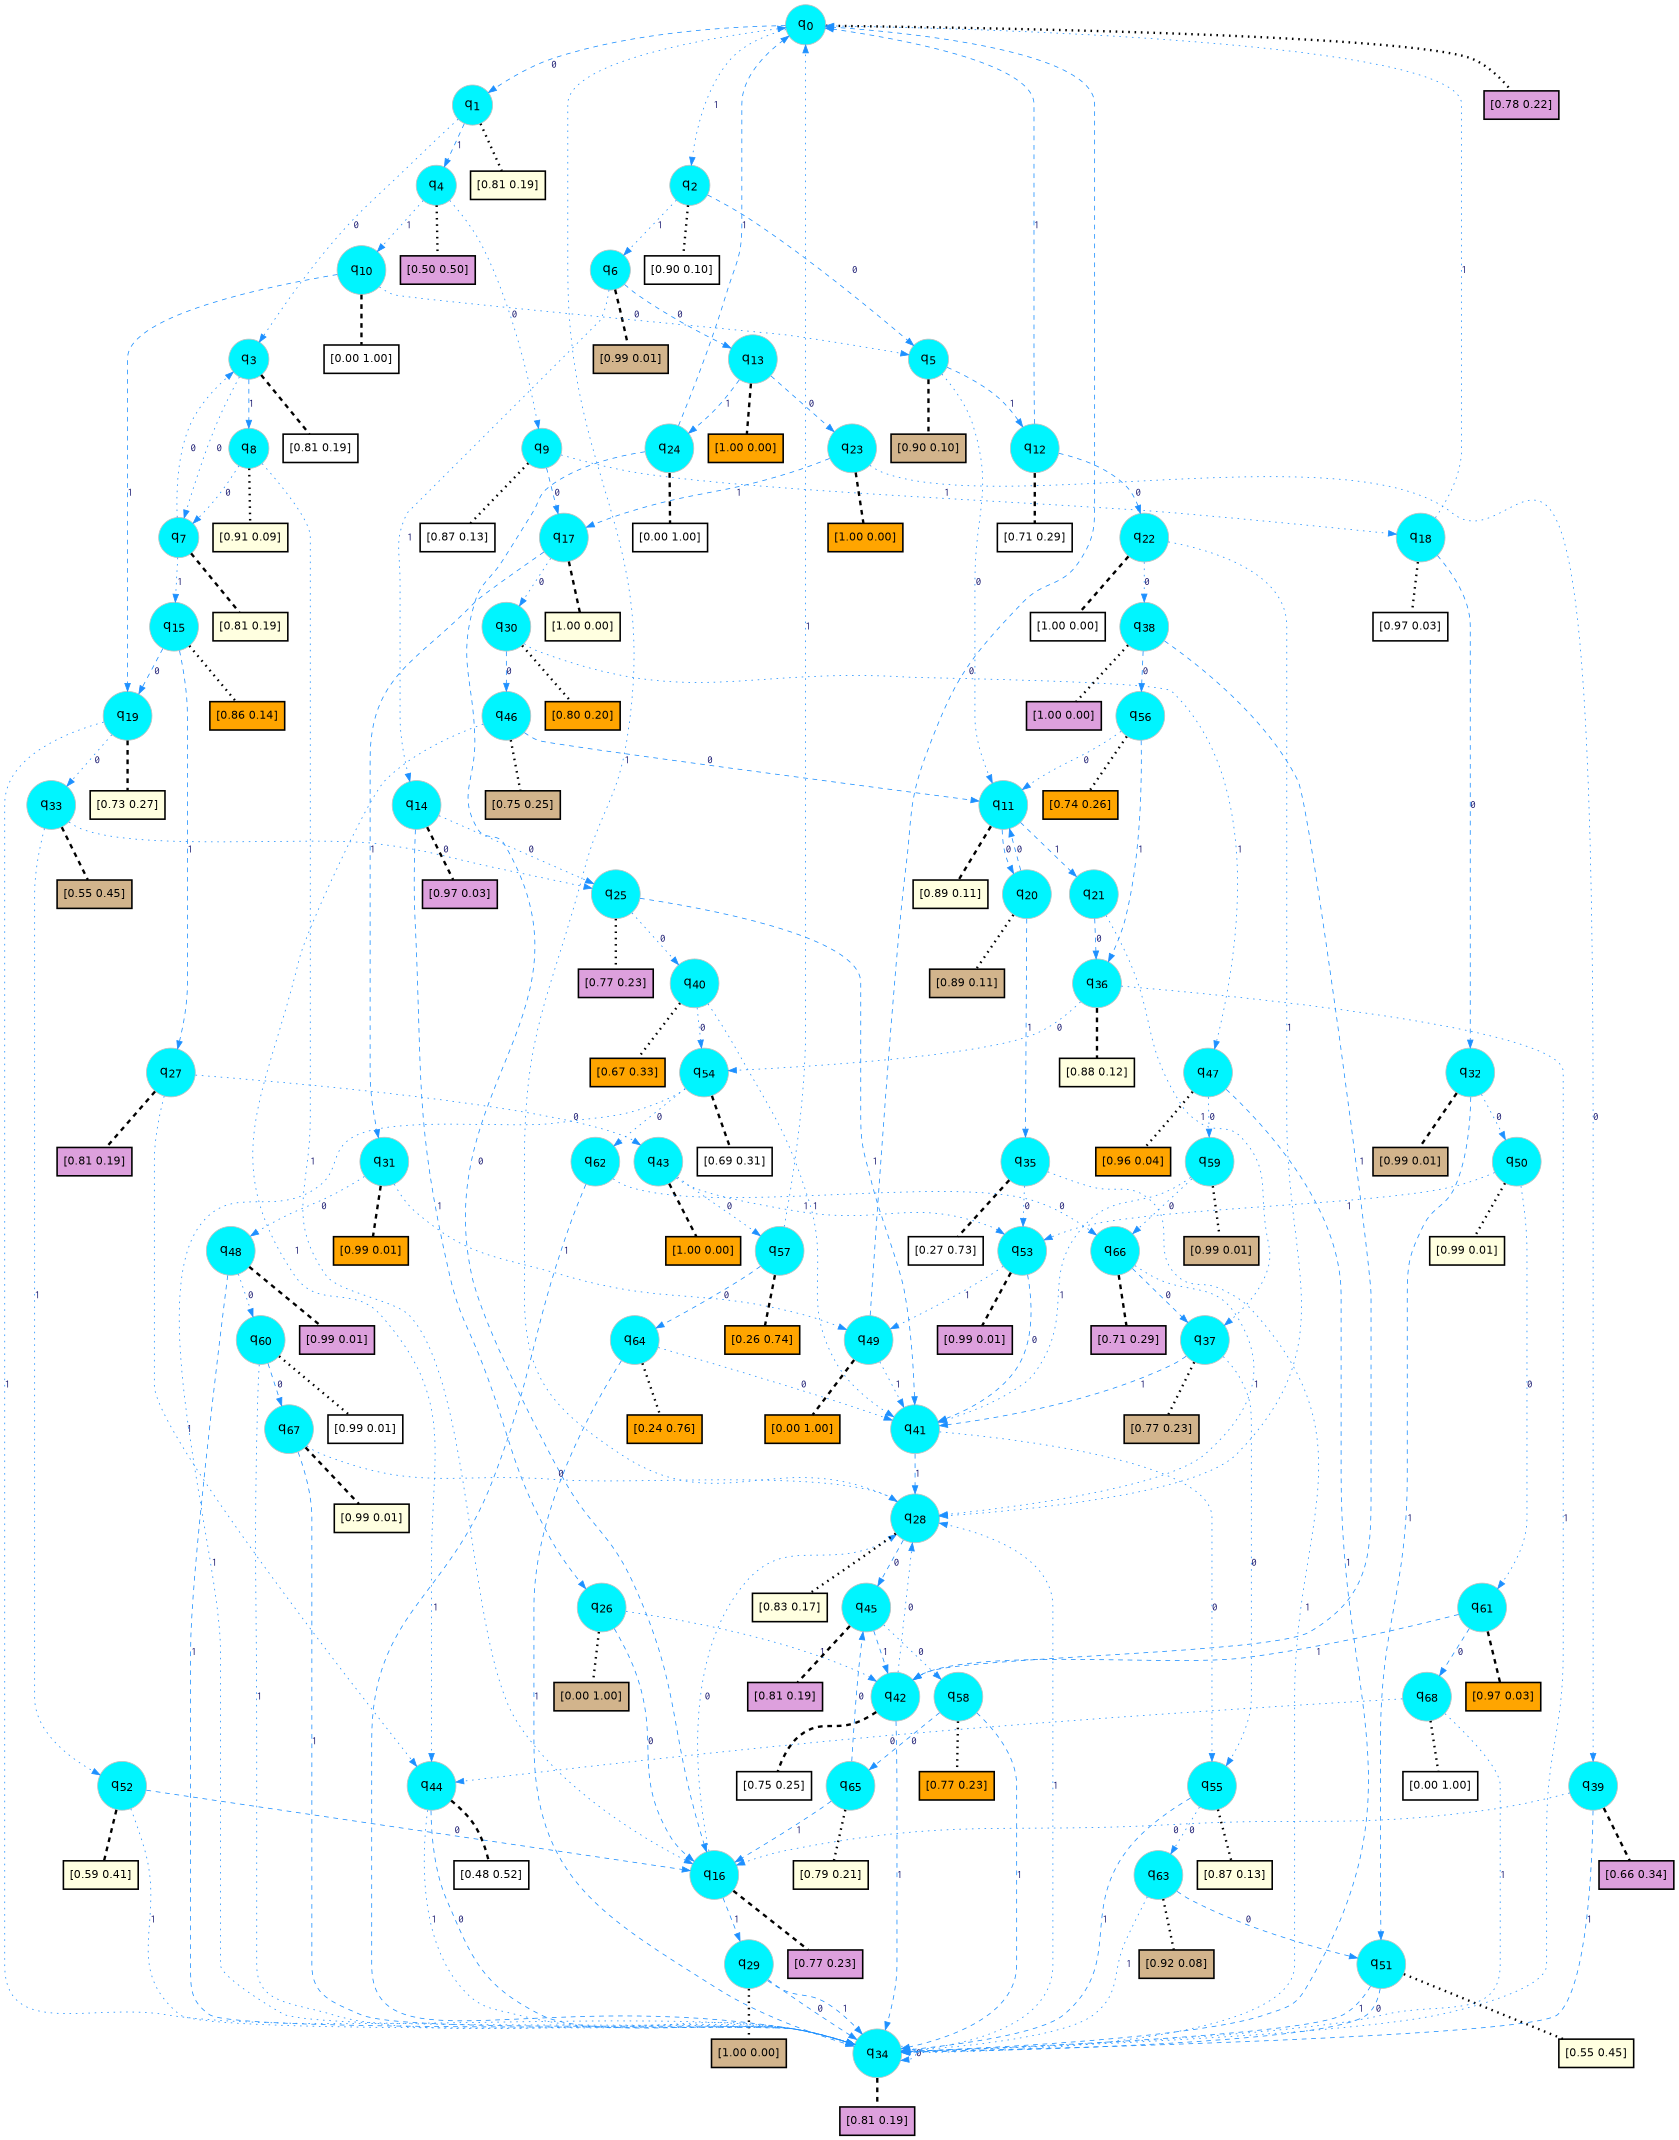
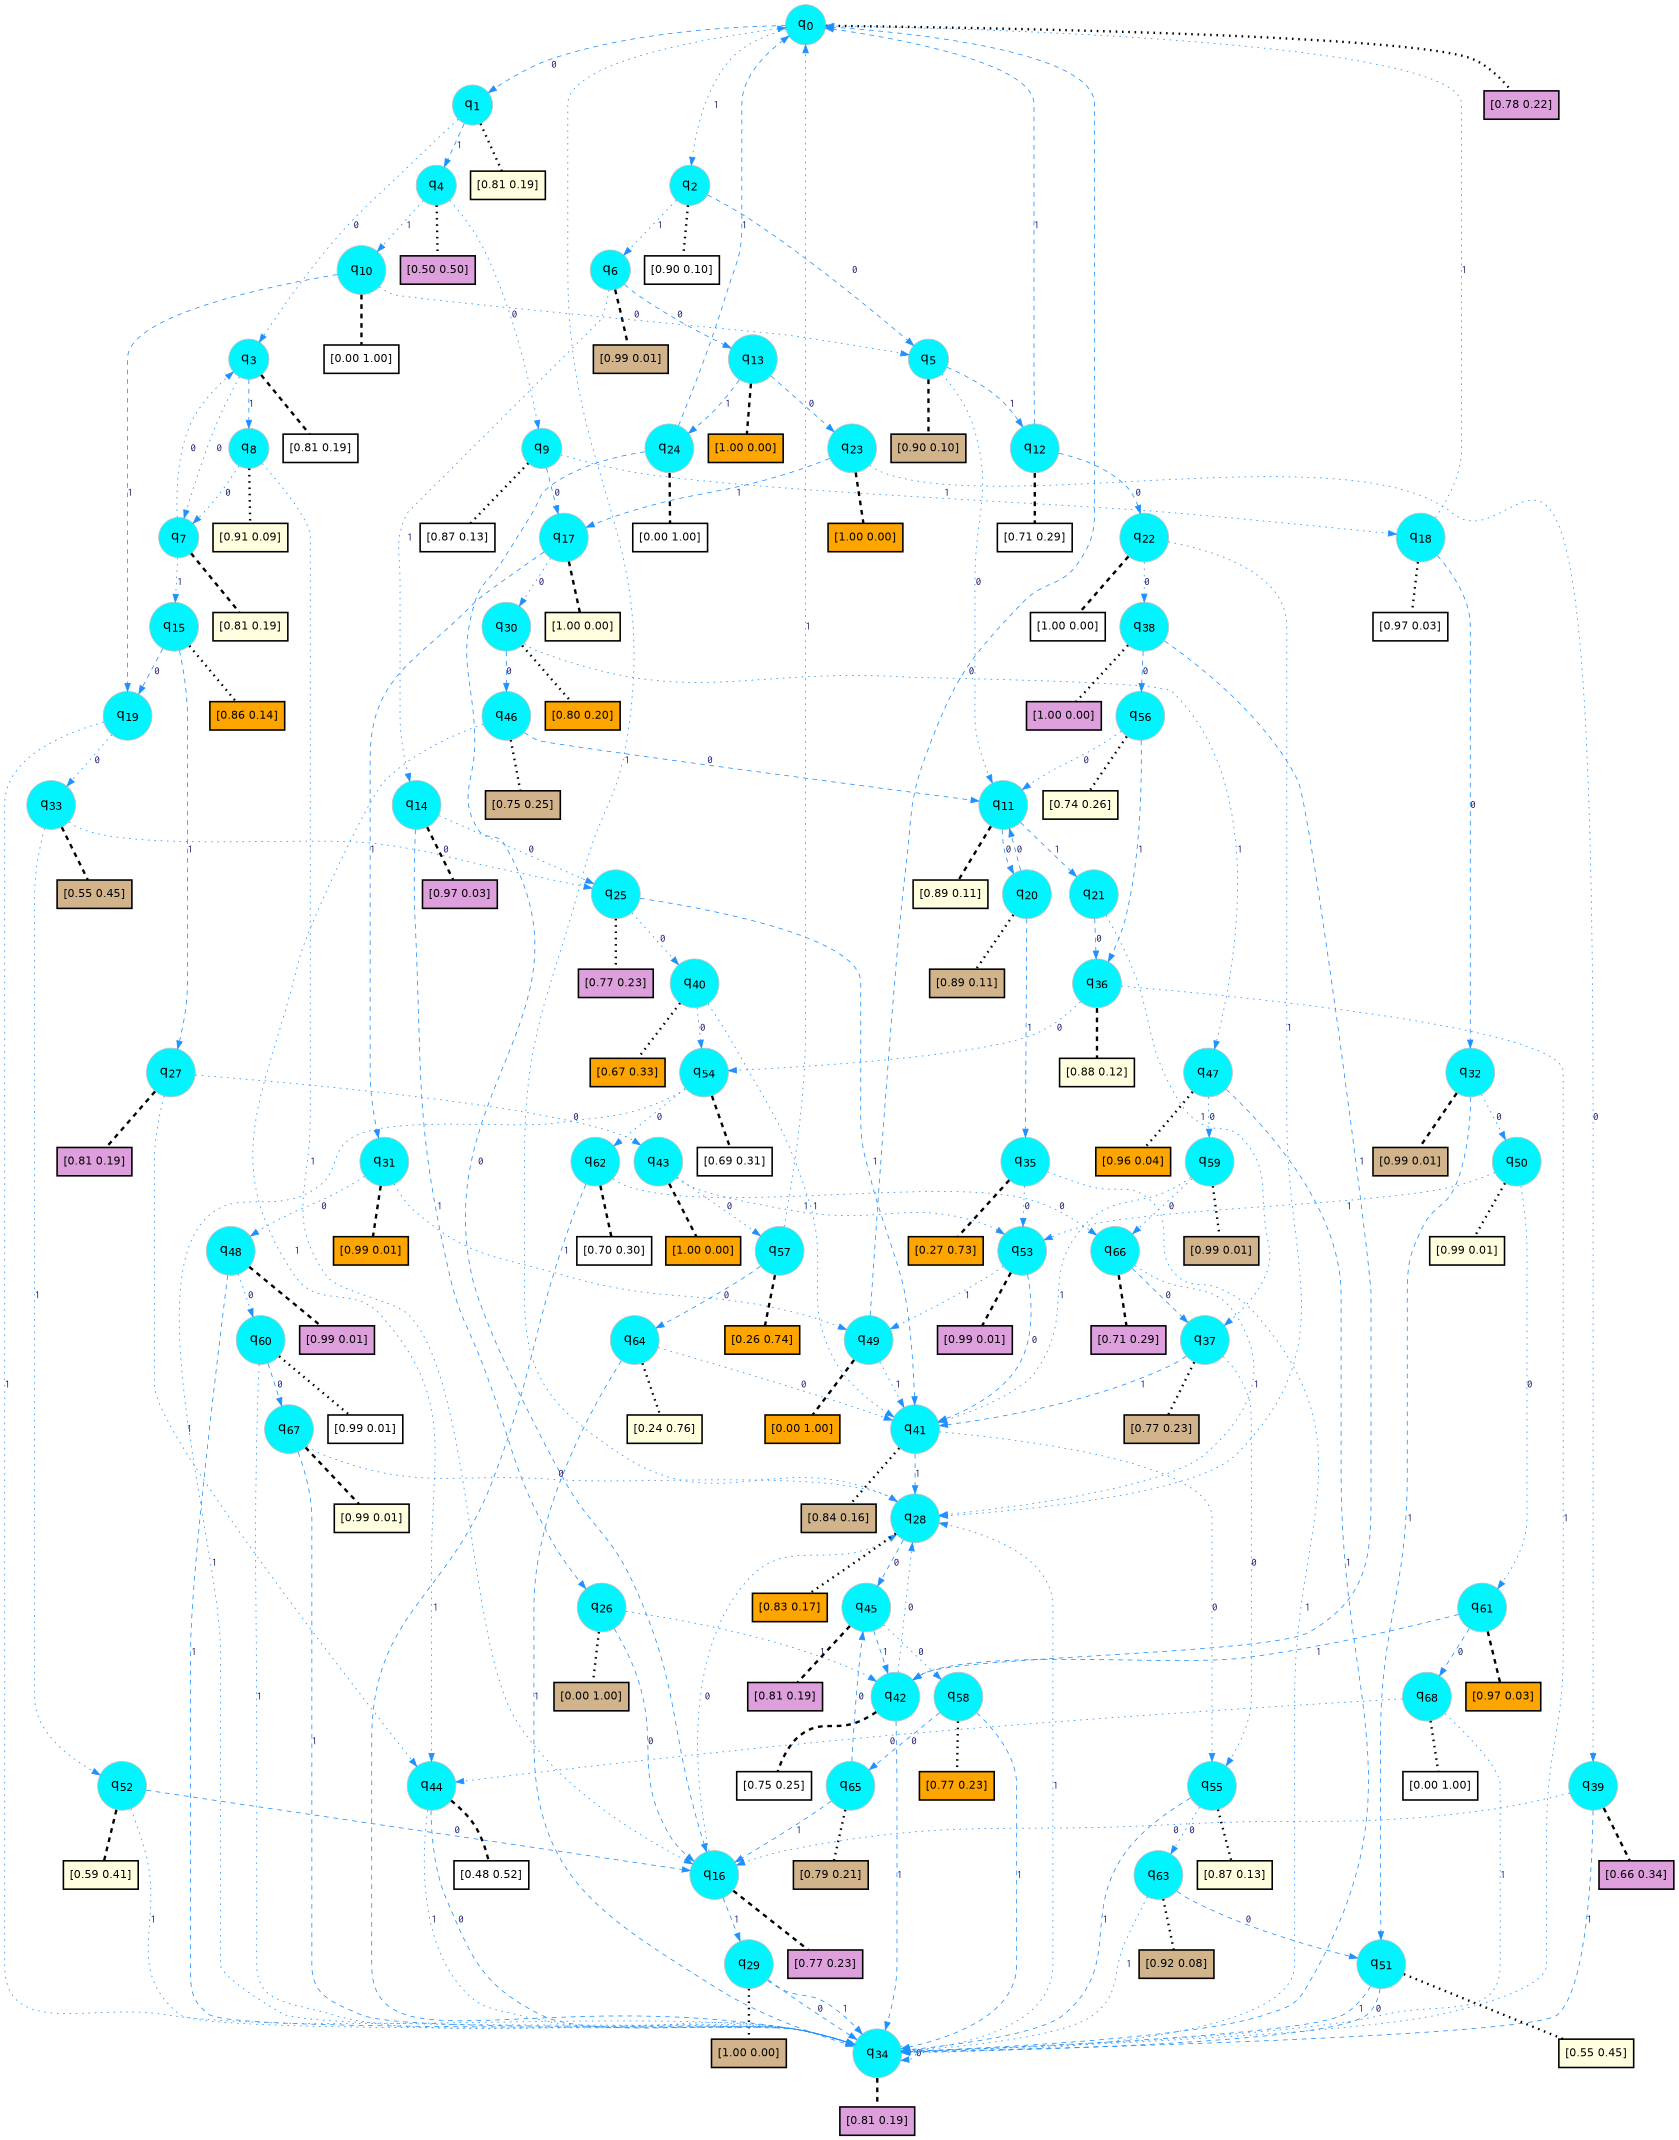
node "[0.73 0.27]": removed
node "[0.74 0.26]": fillcolor orange -> lightyellow
node "[0.70 0.30]": added
node "[0.27 0.73]": fillcolor white -> orange
node "[0.24 0.76]": fillcolor orange -> lightyellow
node "[0.84 0.16]": added
node "[0.83 0.17]": fillcolor lightyellow -> orange
node "[0.79 0.21]": fillcolor lightyellow -> tan
